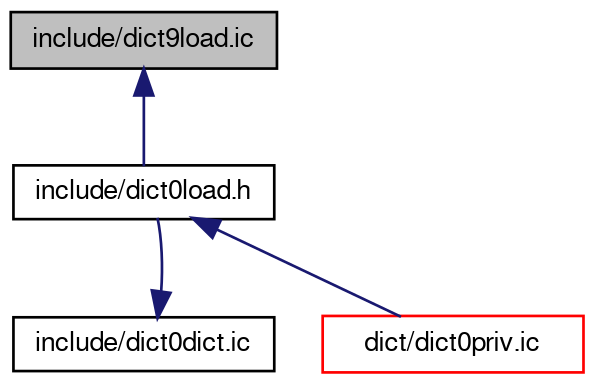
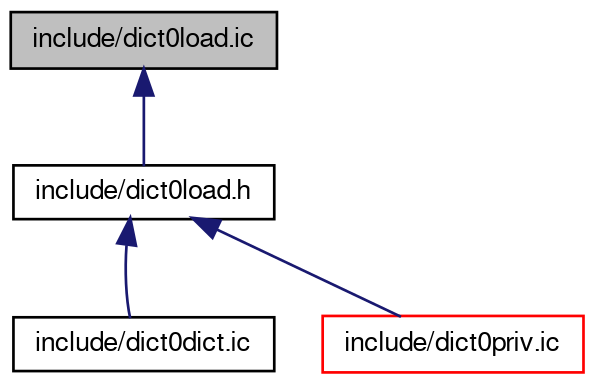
node "include/dict9load.ic": label "include/dict9load.ic" -> "include/dict0load.ic"
edge "include/dict0load.h" -> "include/dict0dict.ic": reversed
node "dict/dict0priv.ic": label "dict/dict0priv.ic" -> "include/dict0priv.ic"
